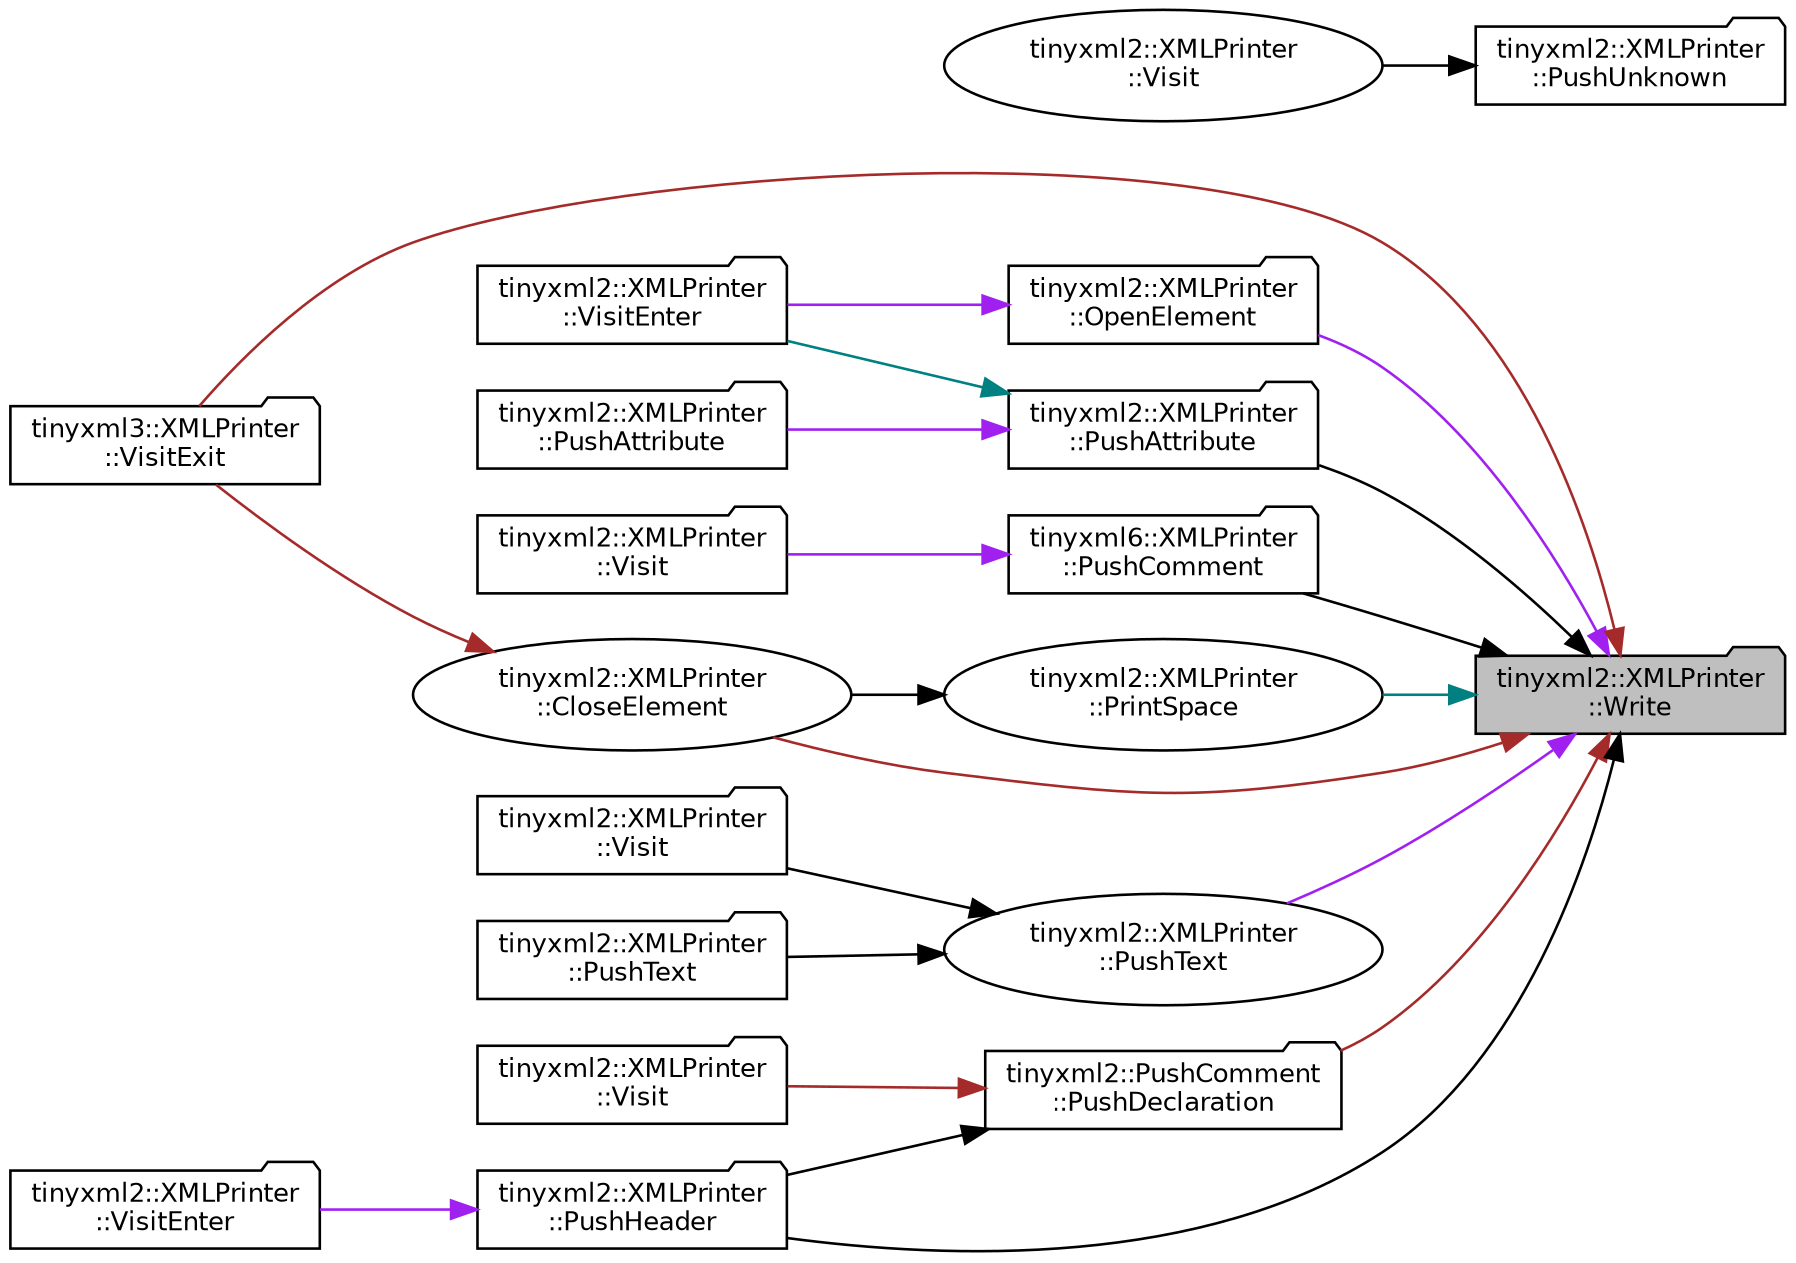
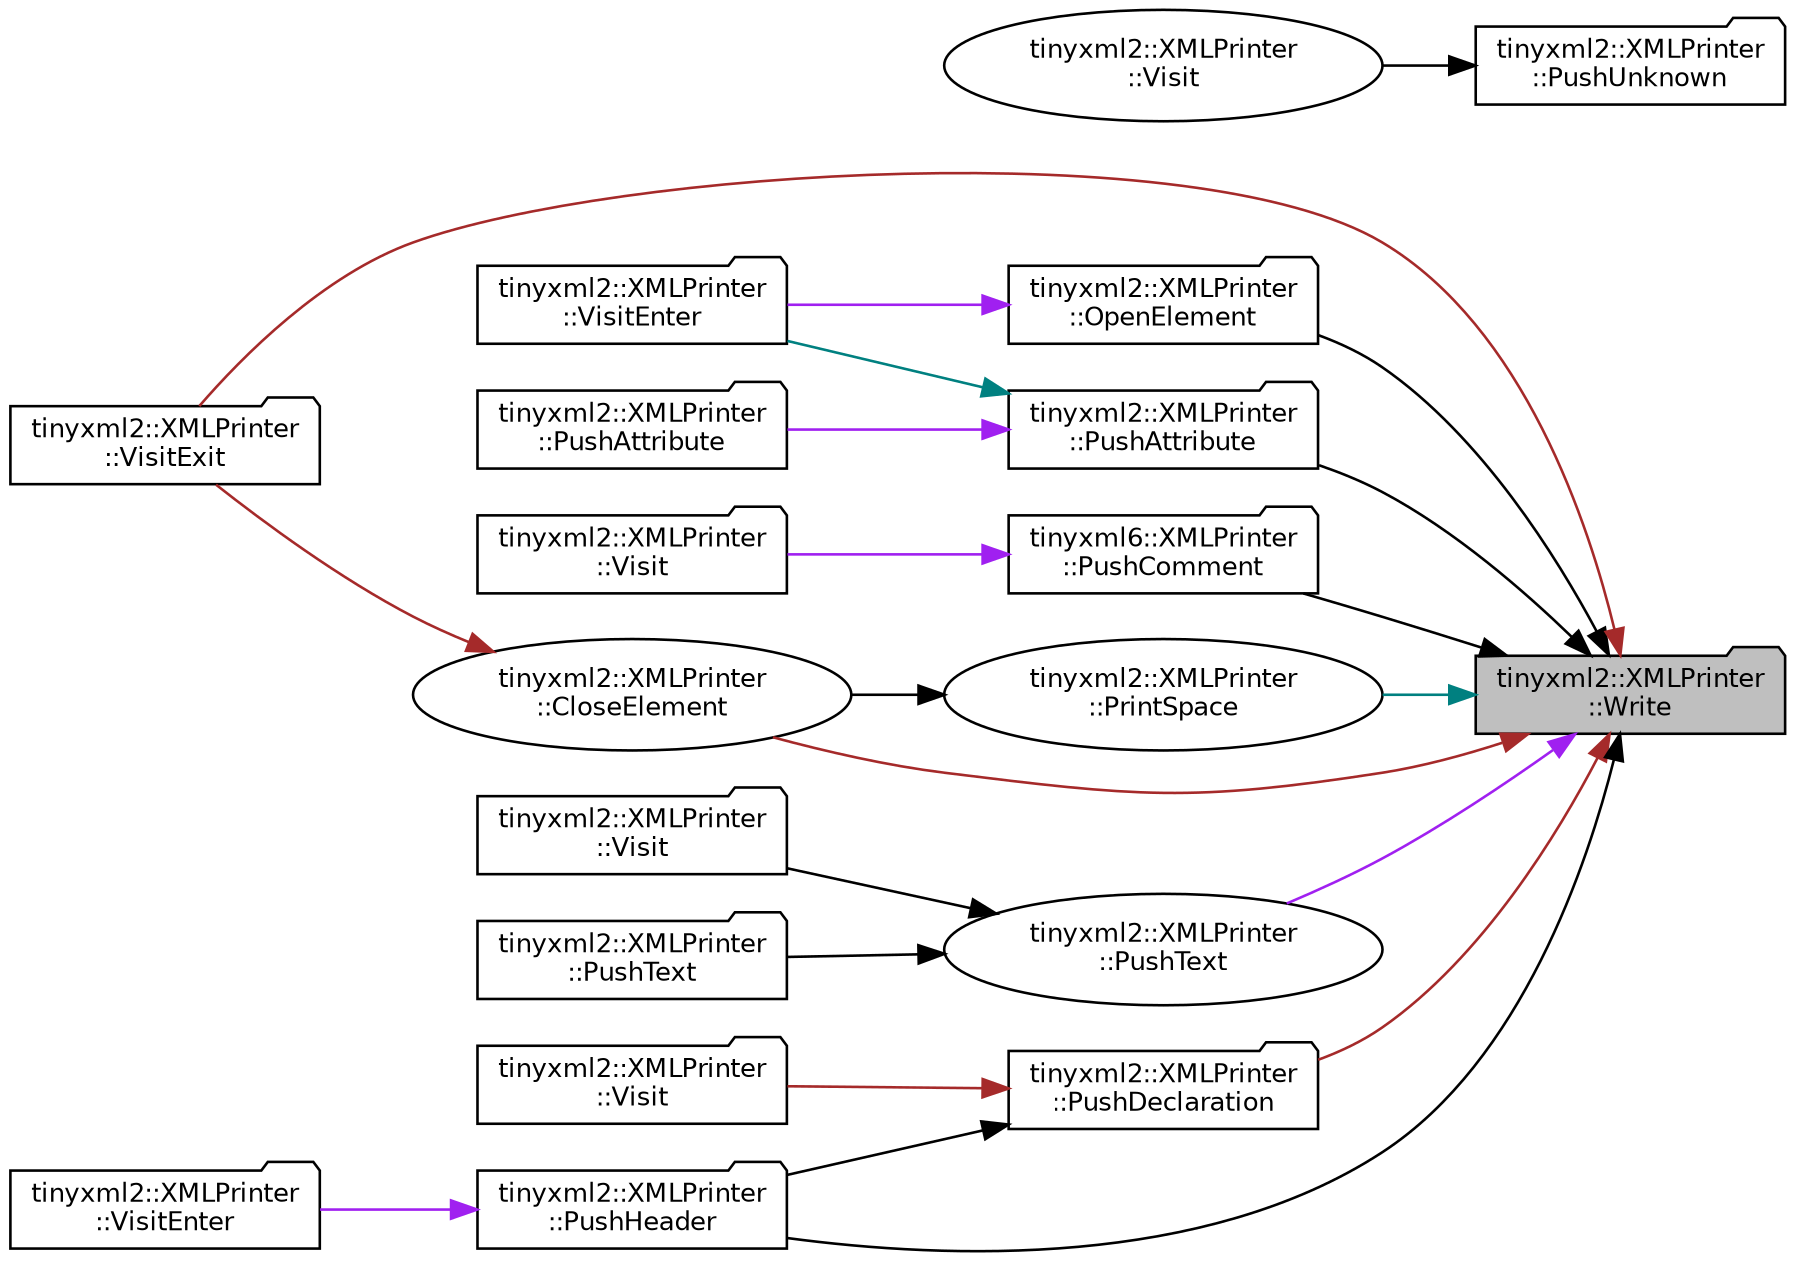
node "tinyxml3::XMLPrinter ::VisitExit": label "tinyxml3::XMLPrinter ::VisitExit" -> "tinyxml2::XMLPrinter ::VisitExit"
edge "tinyxml2::XMLPrinter ::OpenElement" -> "tinyxml2::XMLPrinter ::Write": color purple -> black
node "tinyxml2::PushComment ::PushDeclaration": label "tinyxml2::PushComment ::PushDeclaration" -> "tinyxml2::XMLPrinter ::PushDeclaration"
